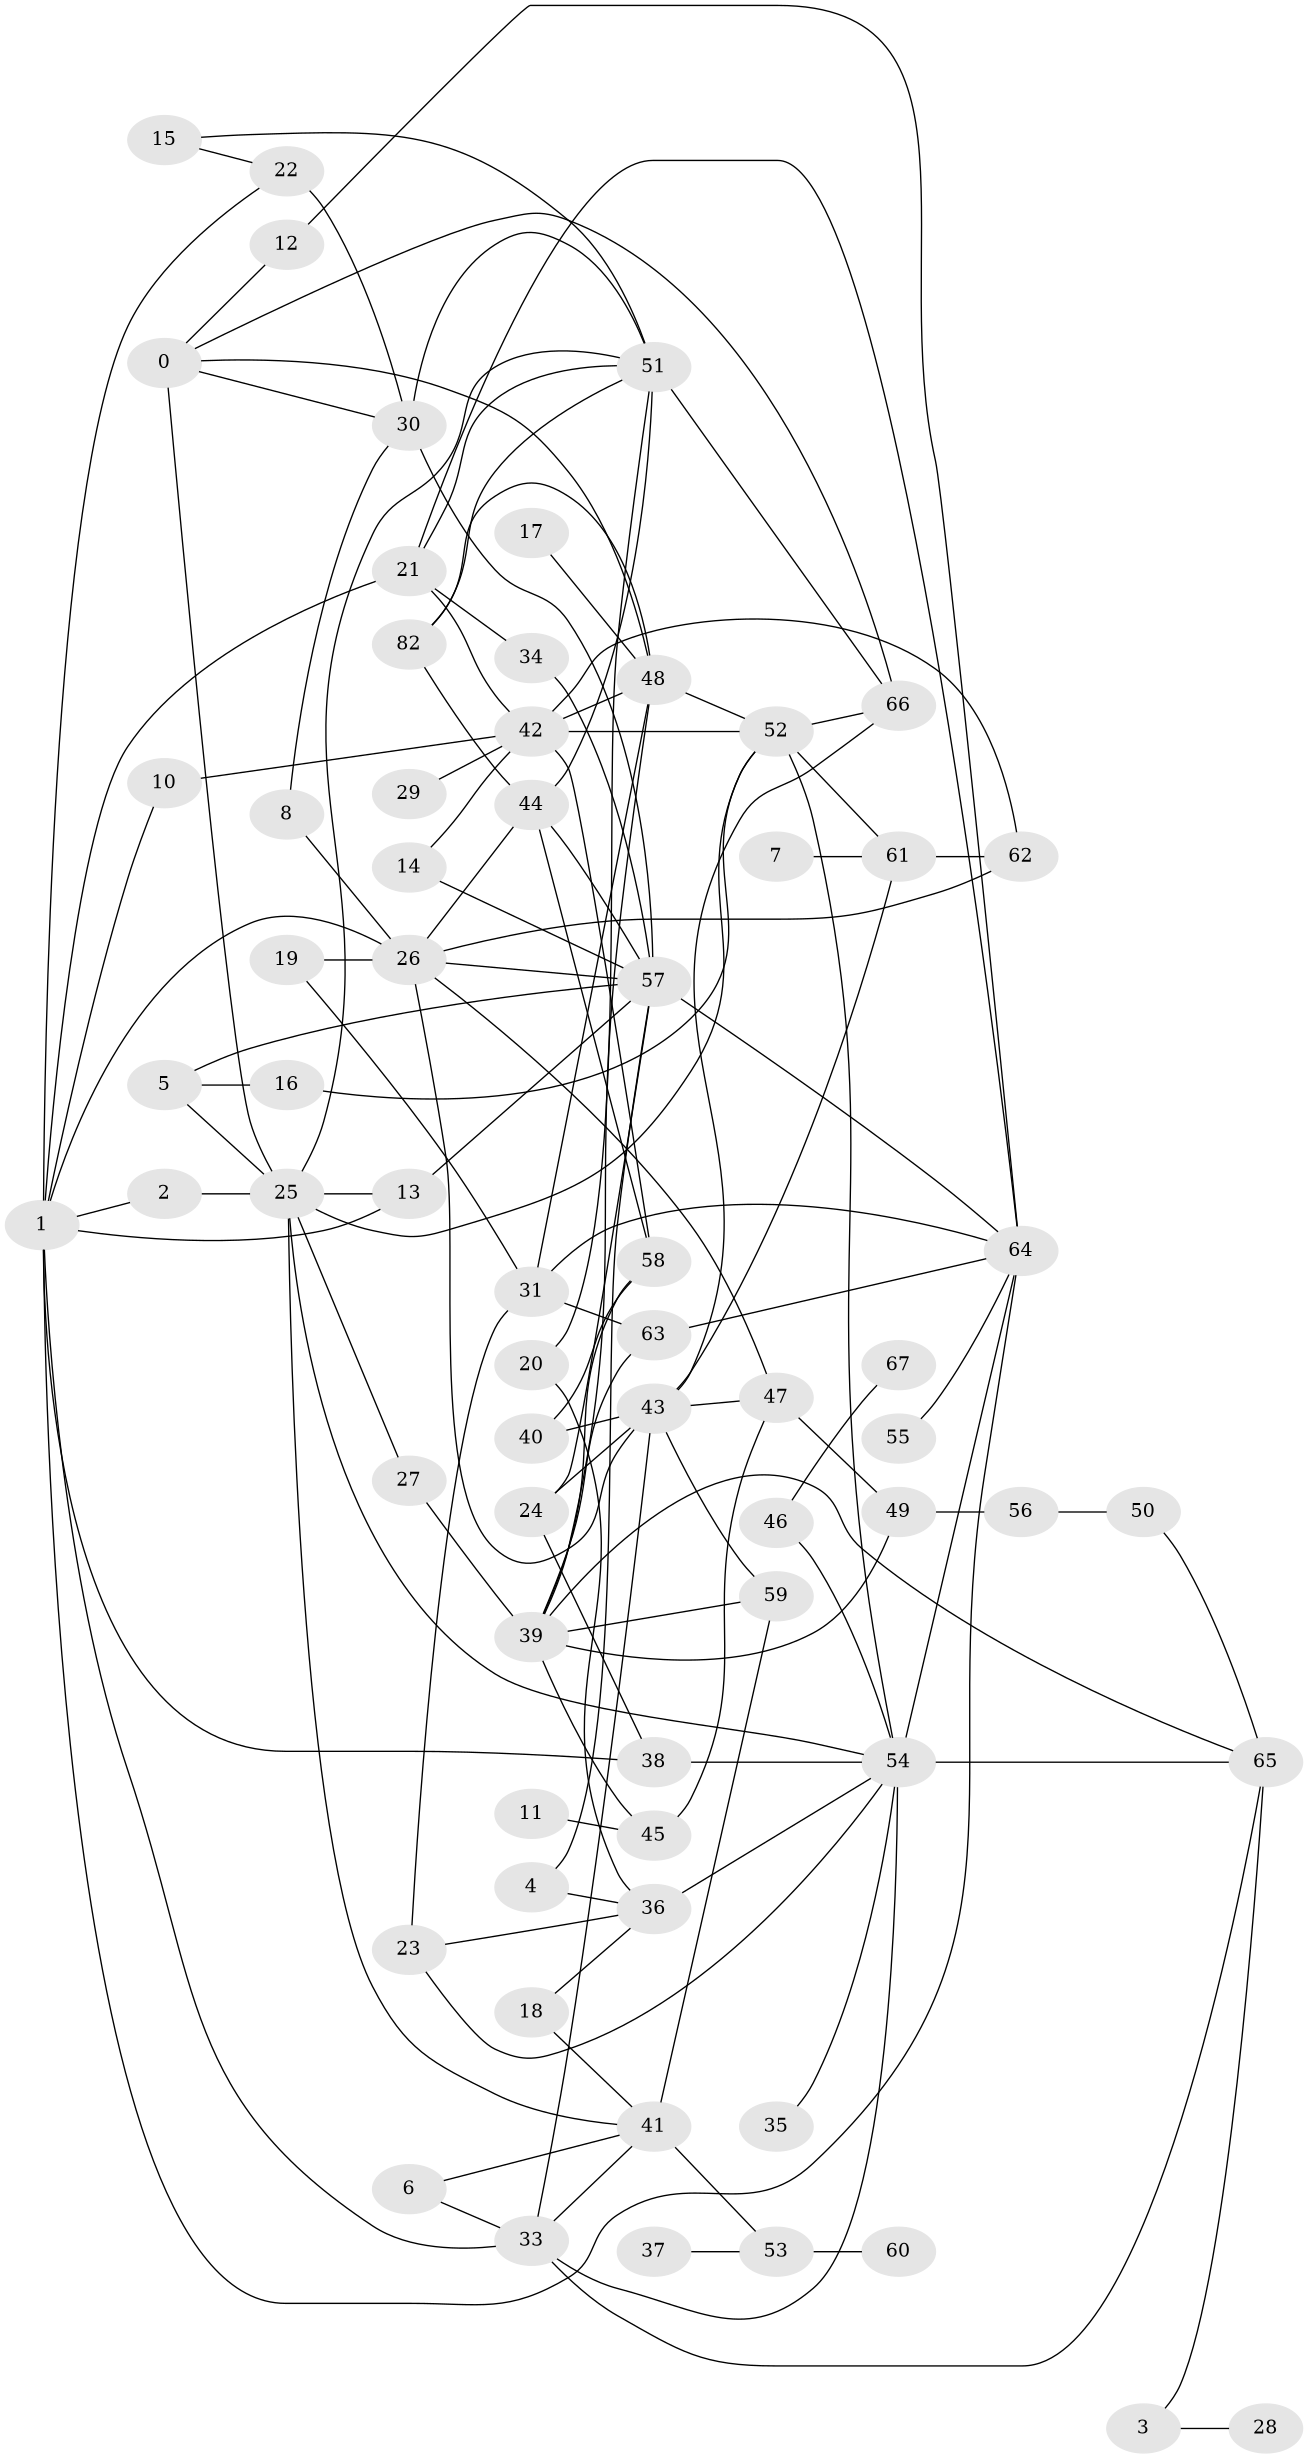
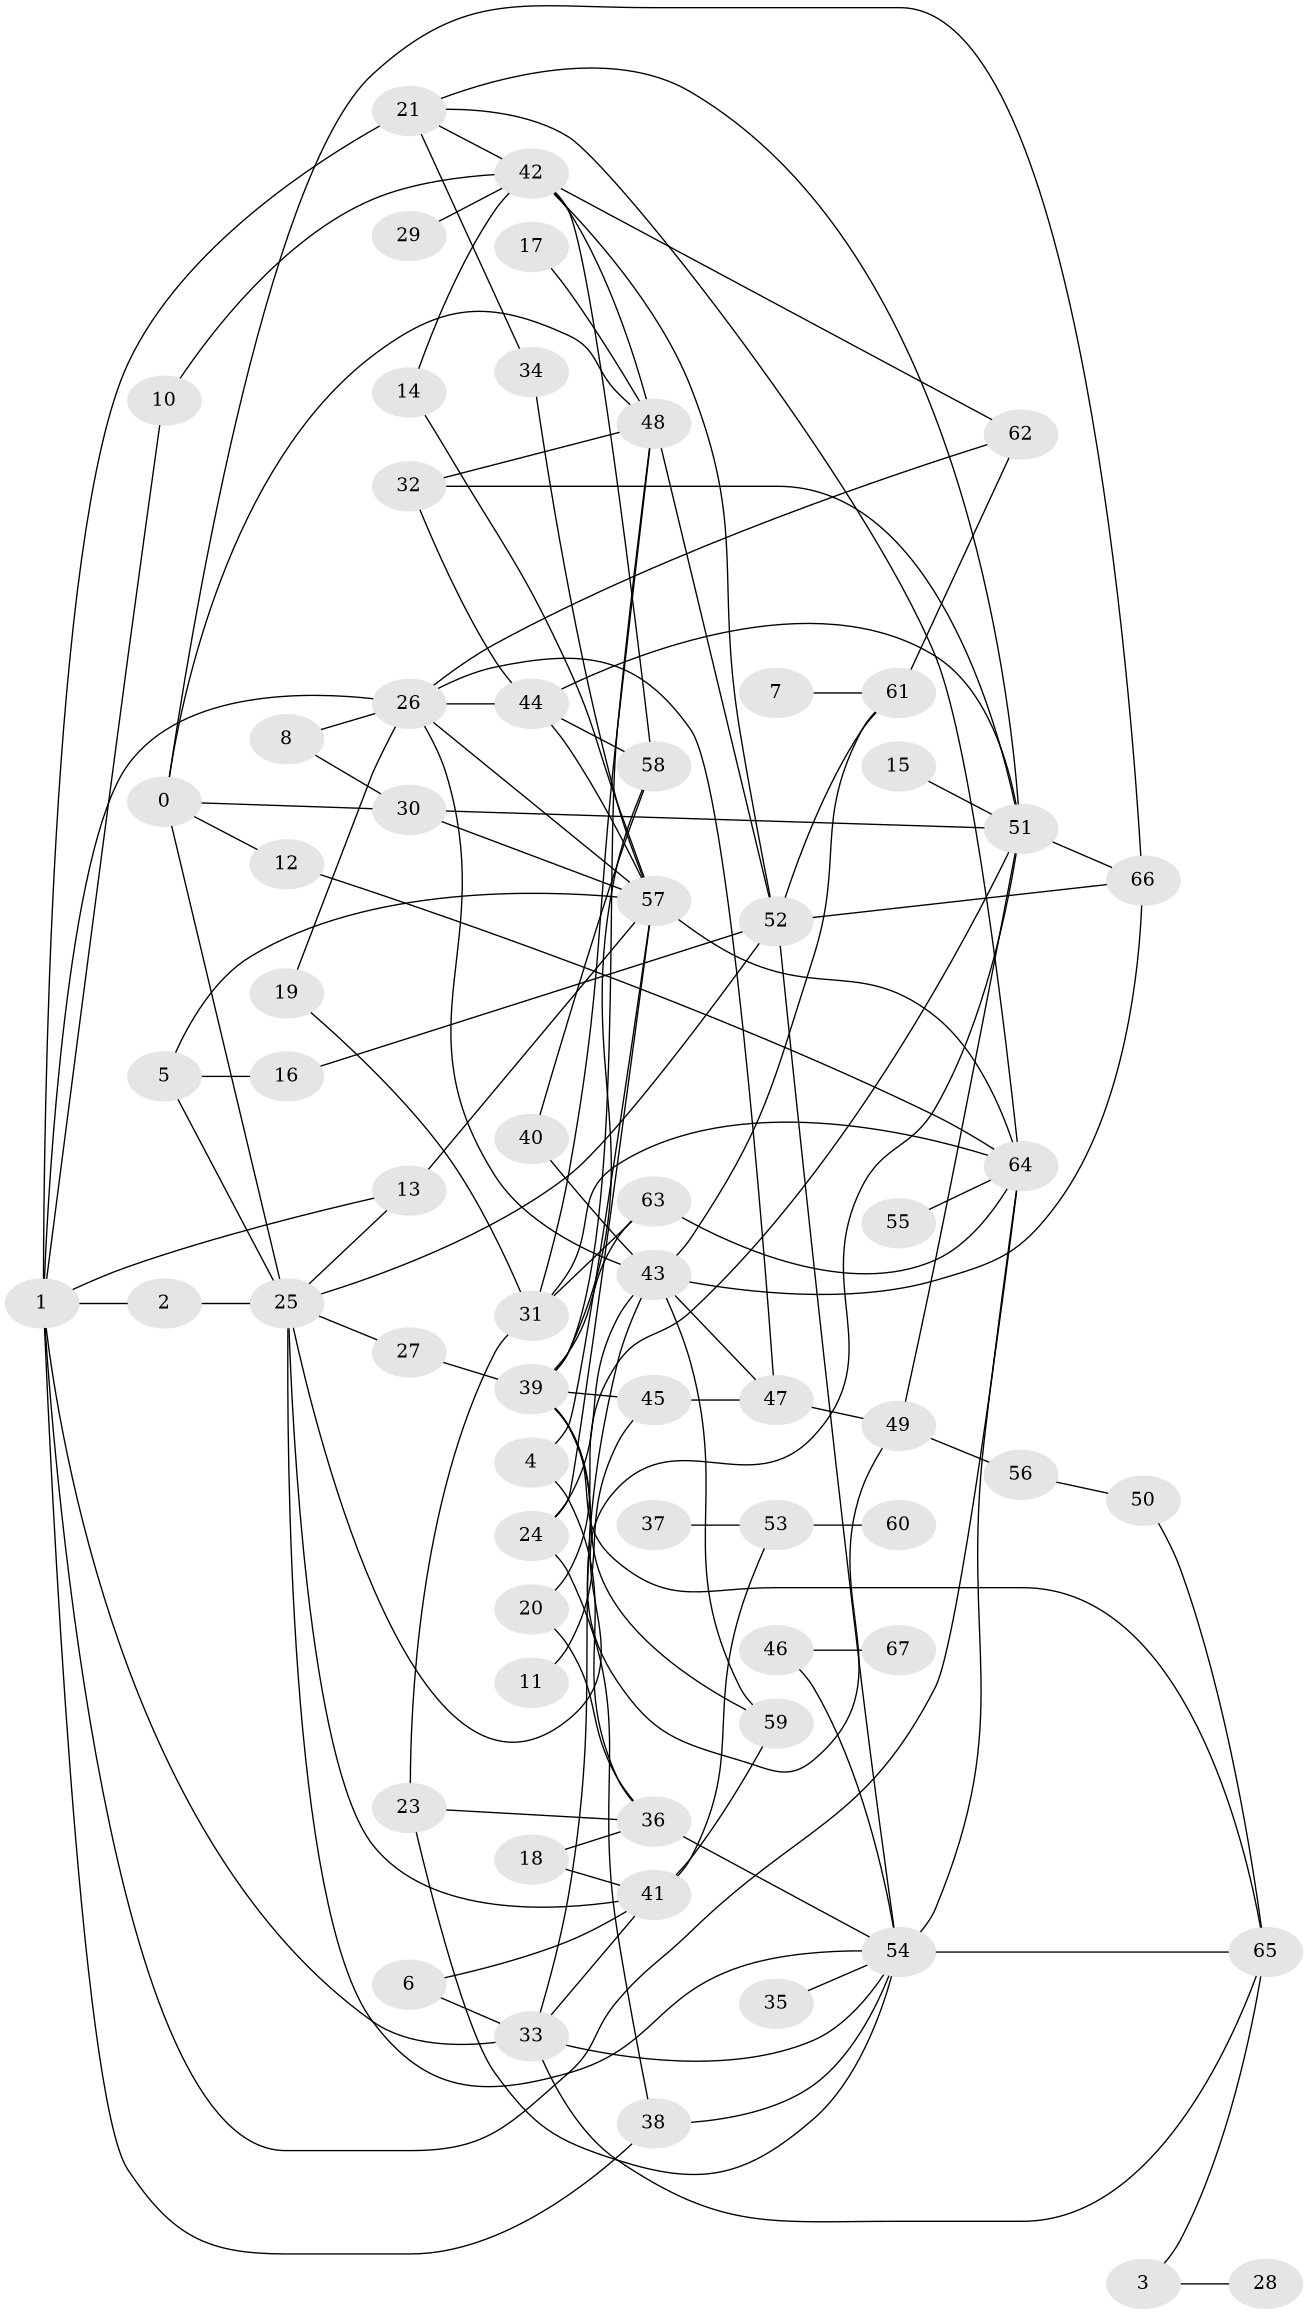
node "22": removed
node "82": label "82" -> "32"
edge "51" -- "49": added
